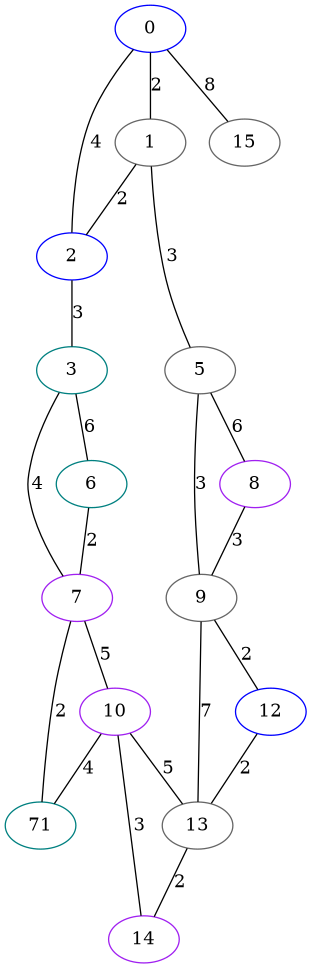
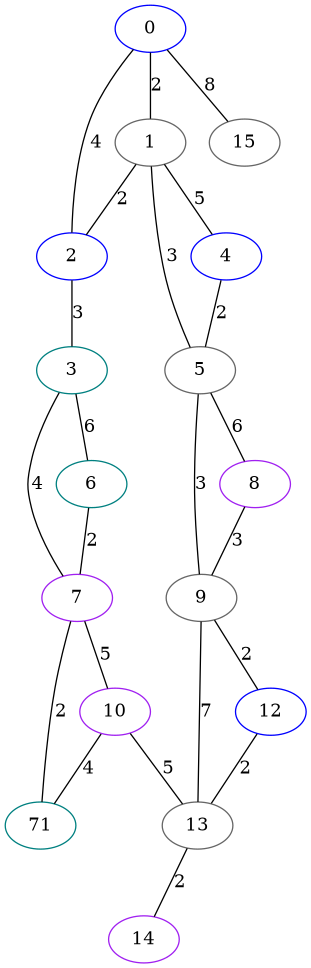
node "4": added
edge "10" -- "14": removed, label "3"
